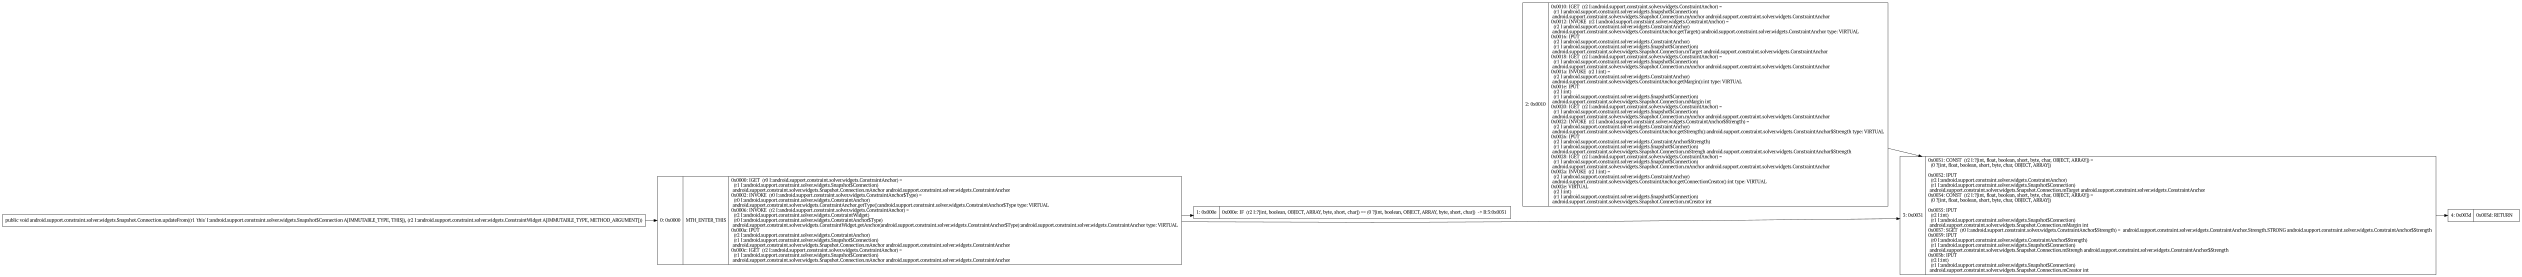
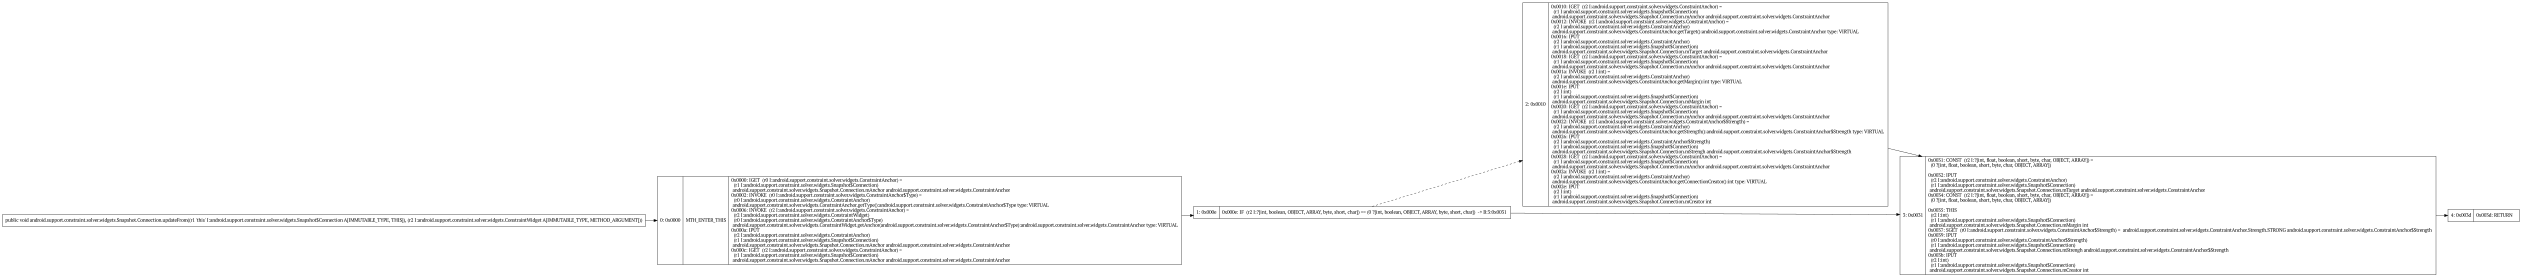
edge "1: 0x000e" -> "2: 0x0010": added
node "2: 0x0010": text "0x002e: VIRTUAL" -> "0x002e: IPUT"
node "3: 0x0031": text "0x0035: IPUT" -> "0x0035: THIS"
edge "0: 0x0000" -> "3: 0x0031": now "1: 0x000e" -> "3: 0x0031"
